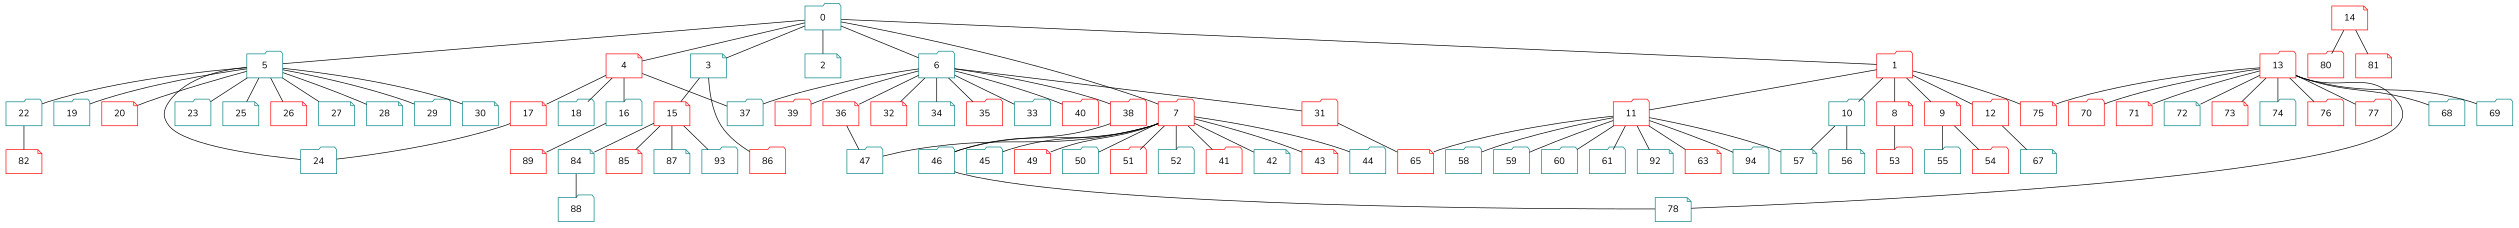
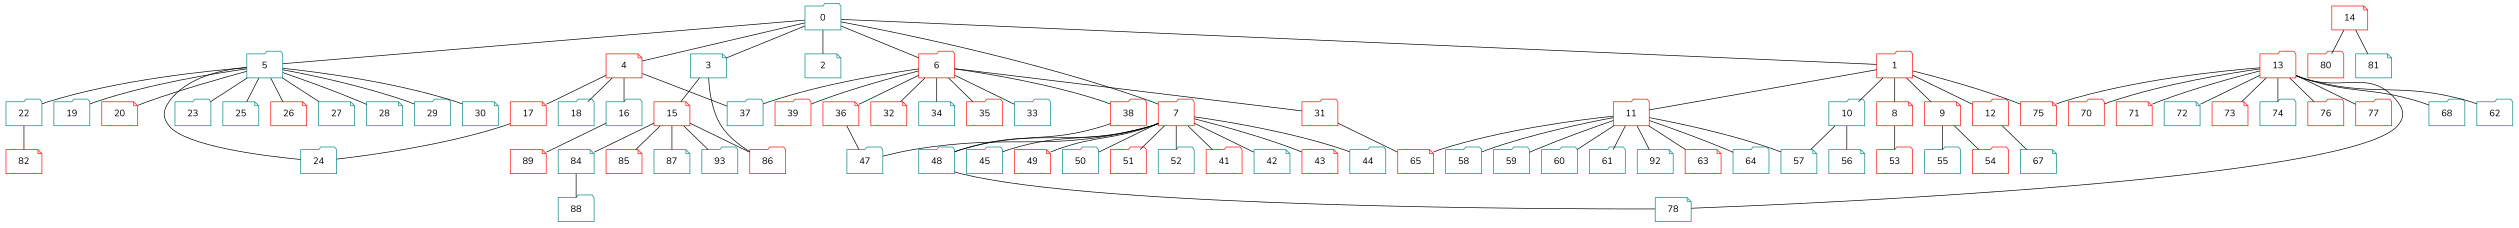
node "6": color teal -> red
node "81": color red -> teal
node "40": removed
node "69": label "69" -> "62"
edge "15" -- "86": added
node "46": label "46" -> "48"
node "94": label "94" -> "64"
